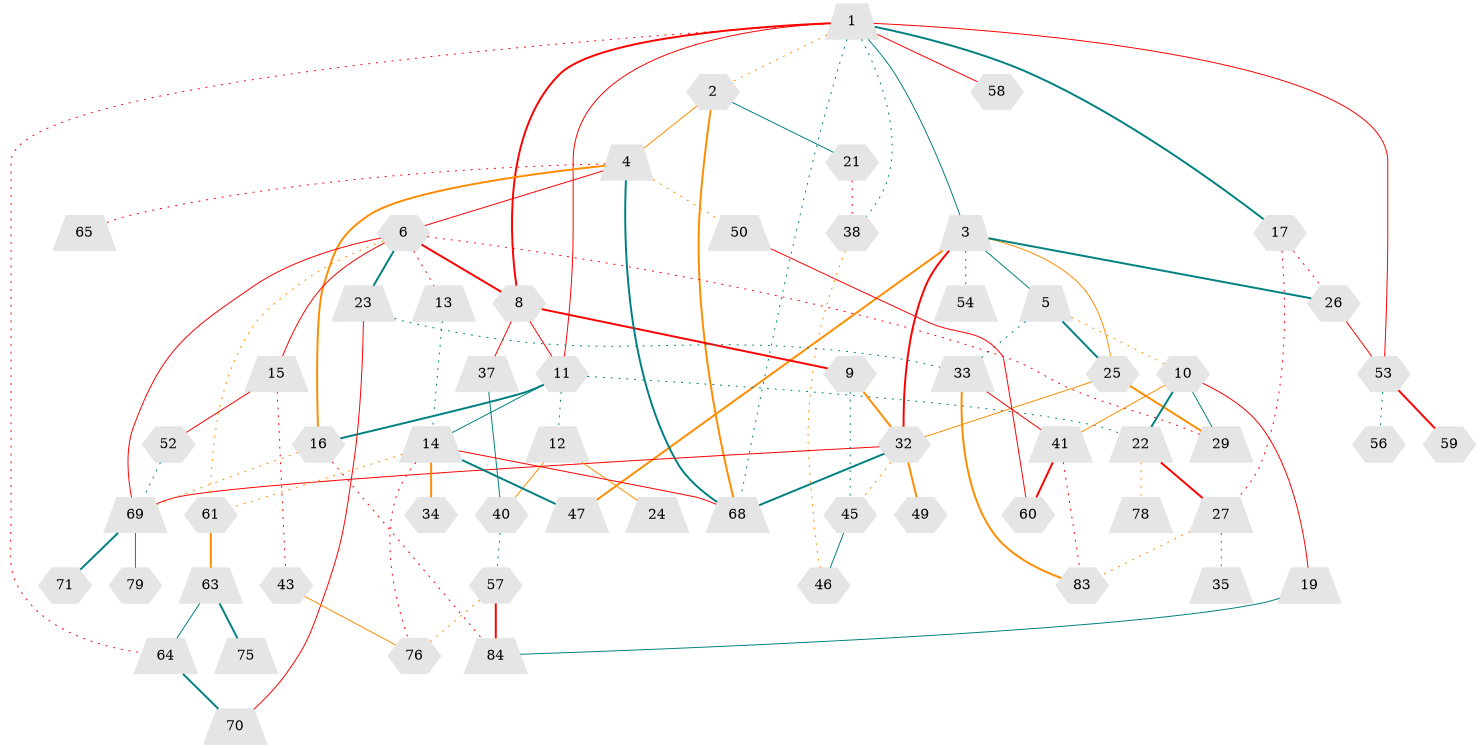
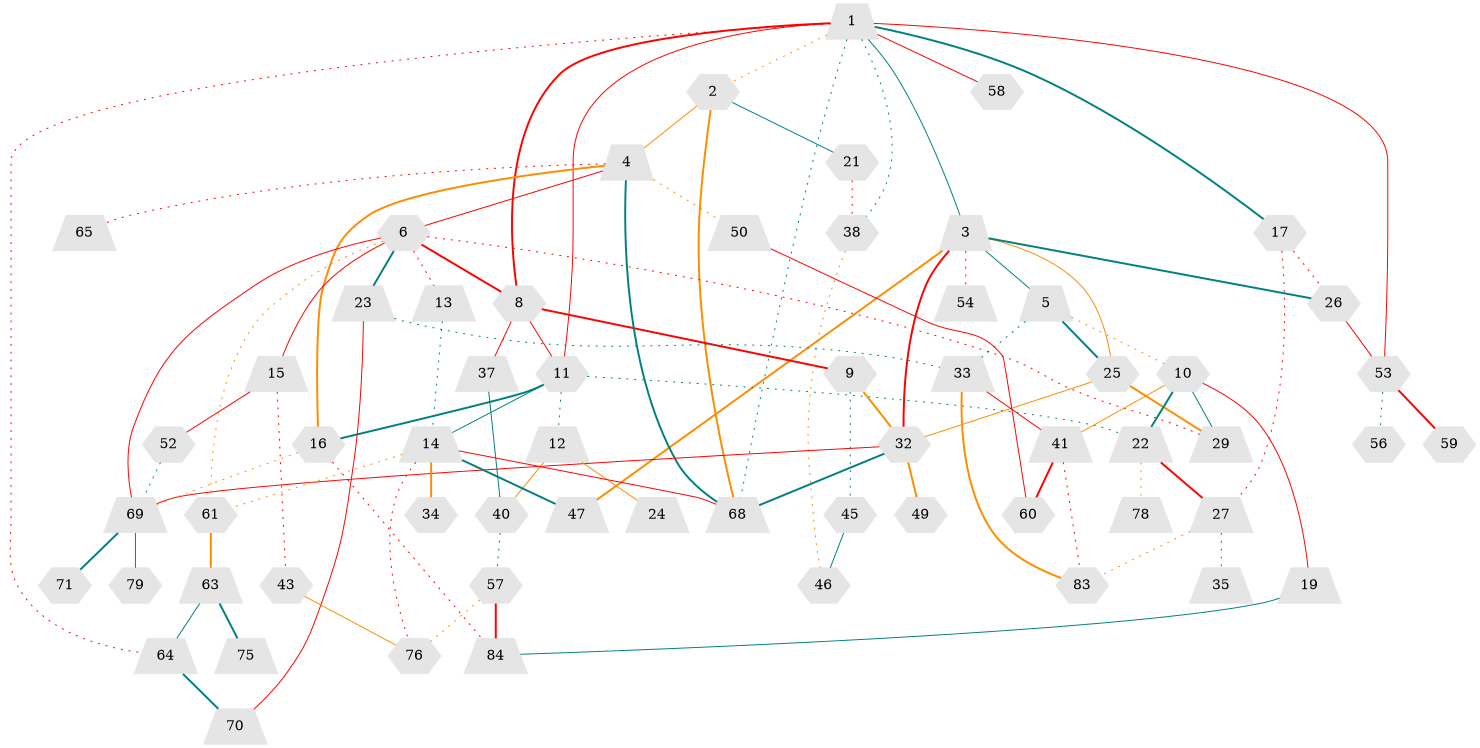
edge "32" -- "45": removed
